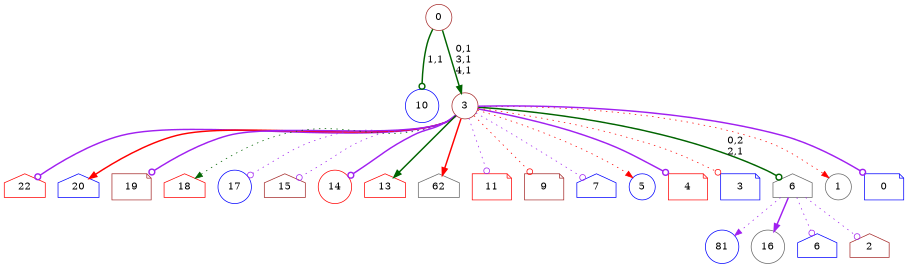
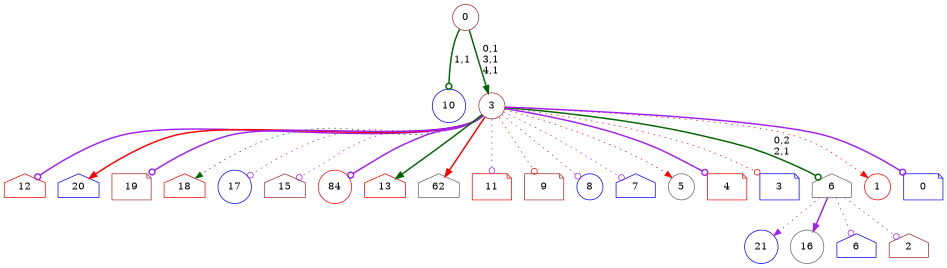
node "22": label "22" -> "12"
node "14": label "14" -> "84"
node "8": added
node "5": color blue -> gray40
node "1": color gray40 -> red
node "81": label "81" -> "21"
